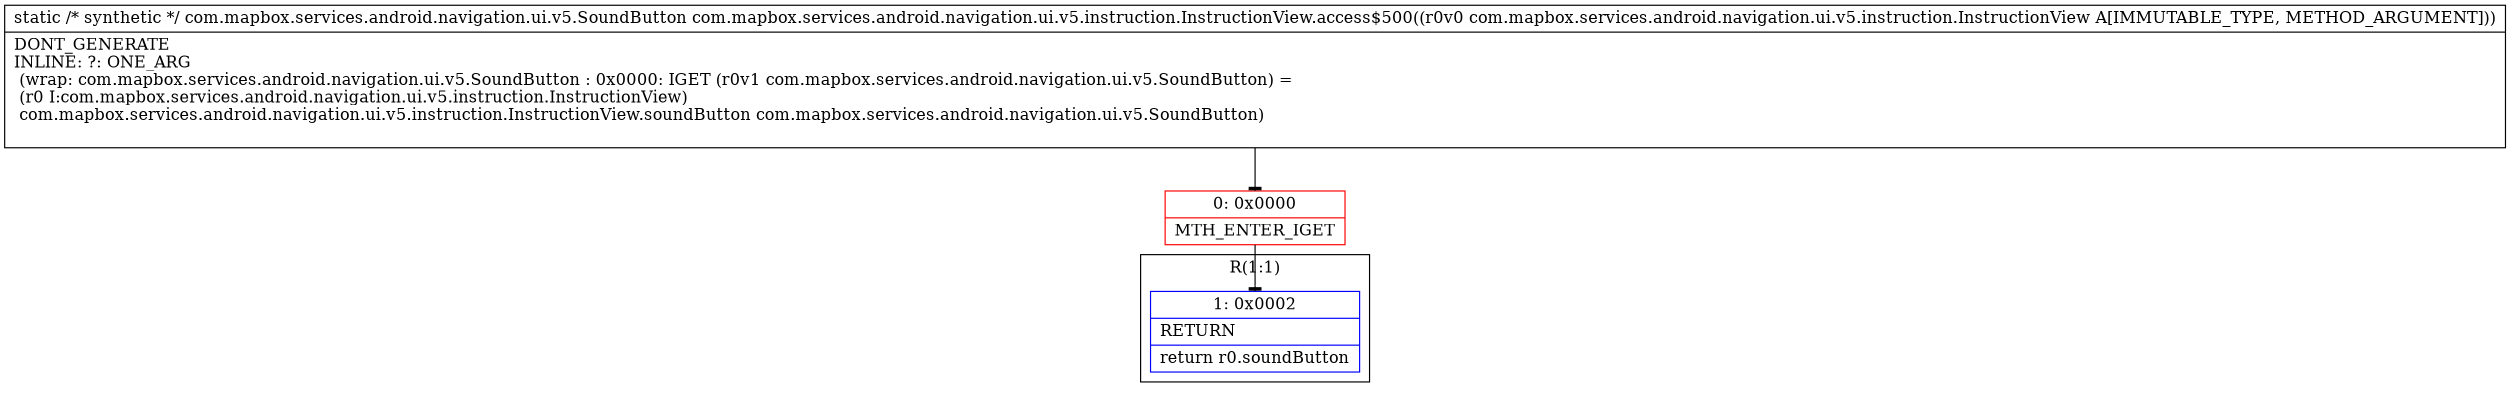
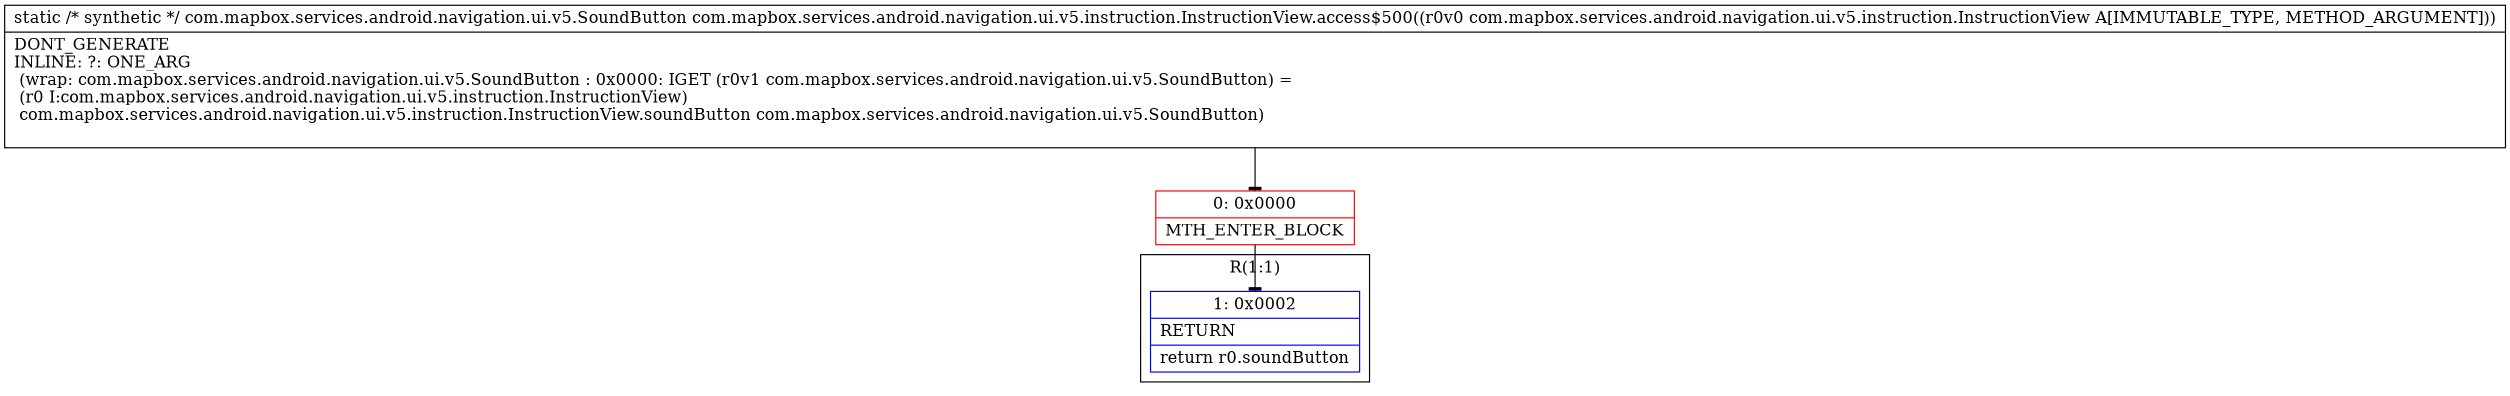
node "0: 0x0000": text "MTH_ENTER_IGET" -> "MTH_ENTER_BLOCK"
